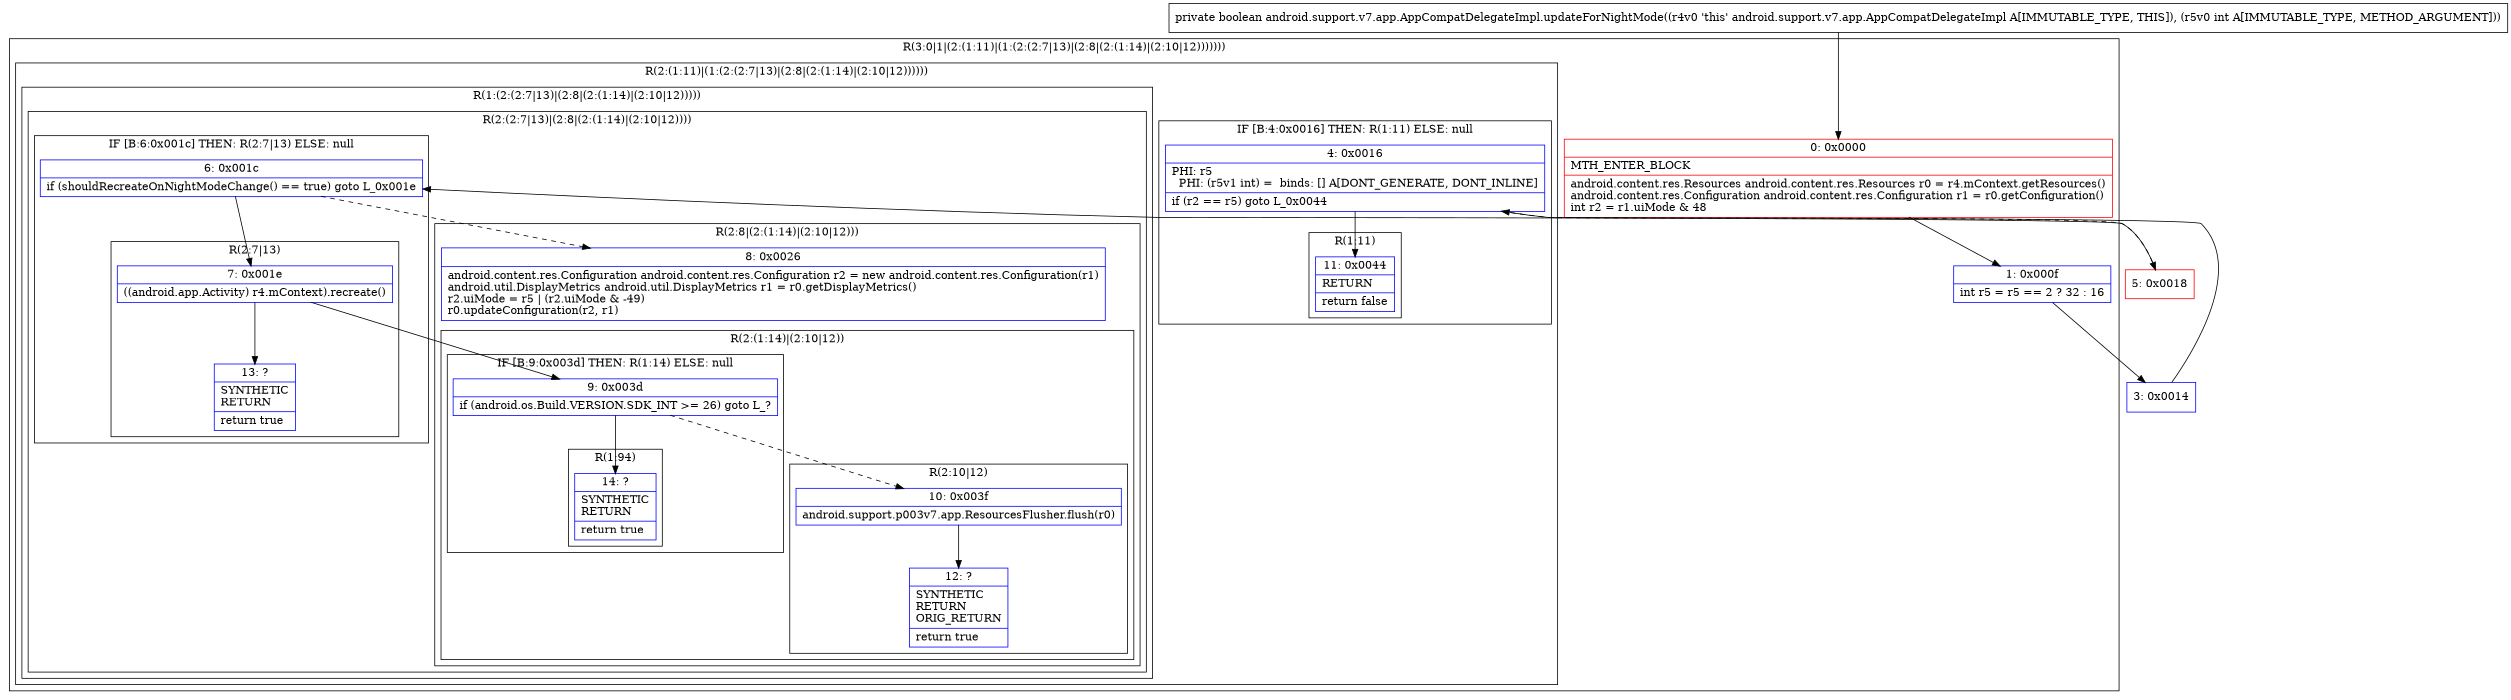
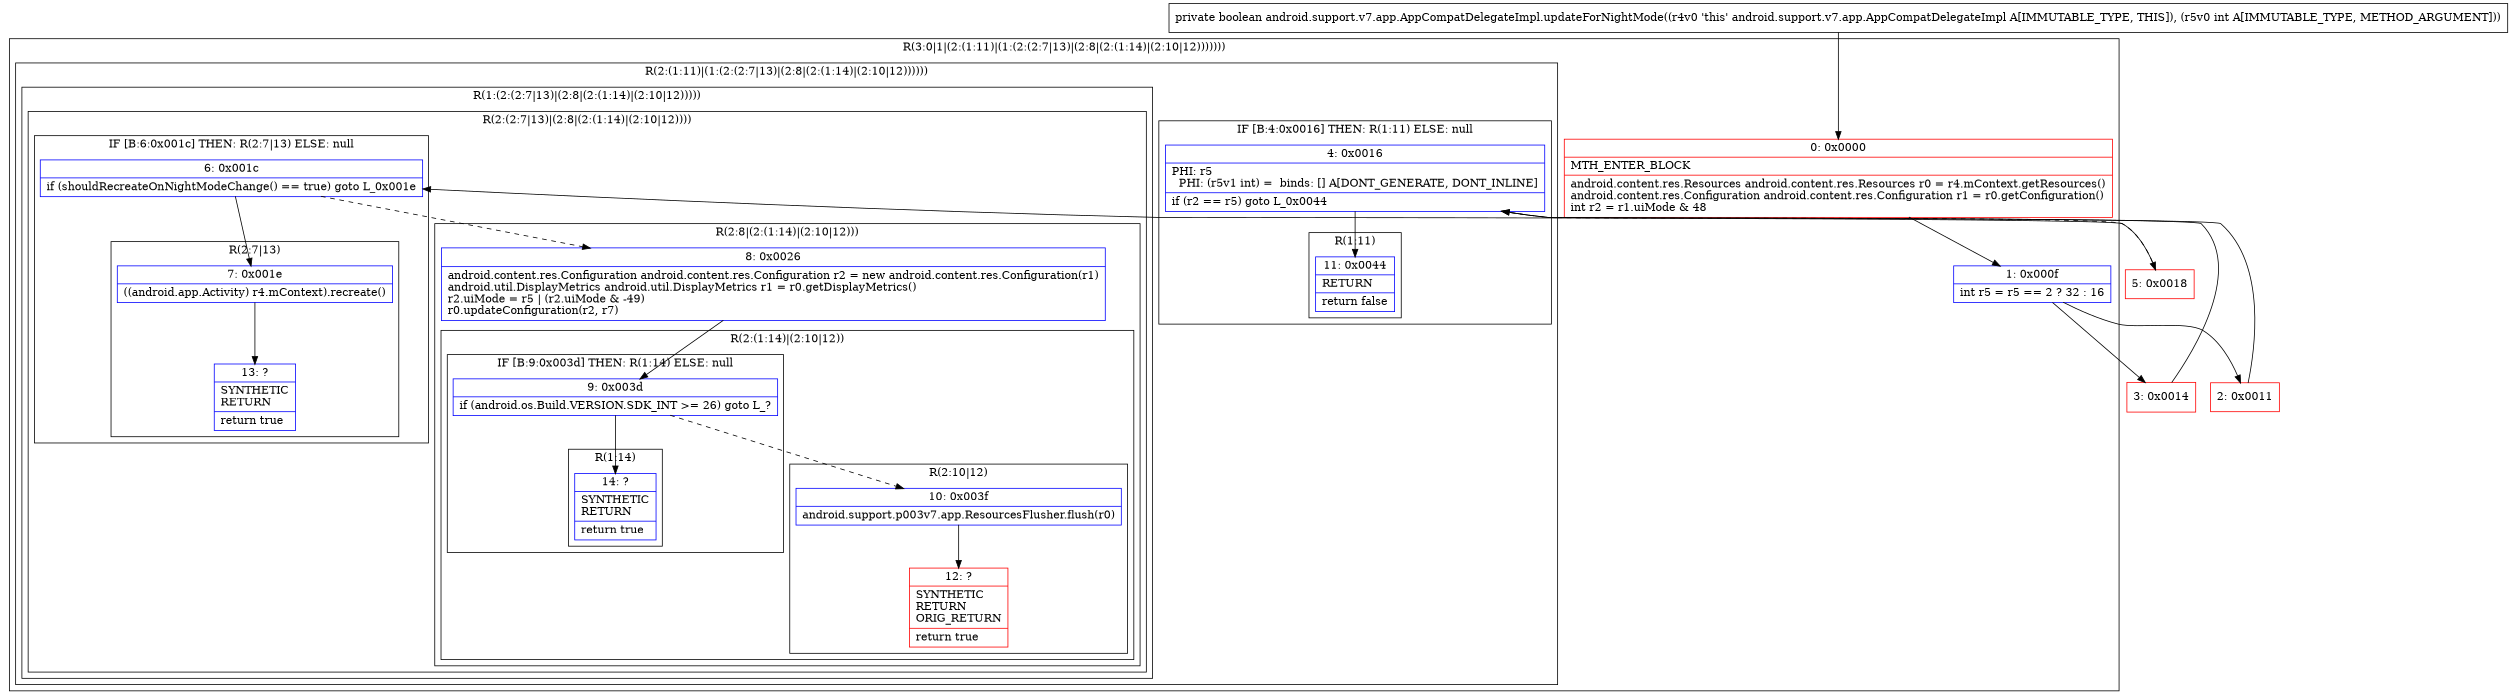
node "8: 0x0026": text "r0.updateConfiguration(r2, r1)" -> "r0.updateConfiguration(r2, r7)"
edge "7: 0x001e" -> "9: 0x003d": now "8: 0x0026" -> "9: 0x003d"
node "3: 0x0014": color blue -> red
node "2: 0x0011": added
cluster "R(1:94)": label "R(1:94)" -> "R(1:14)"
node "12: ?": color blue -> red
